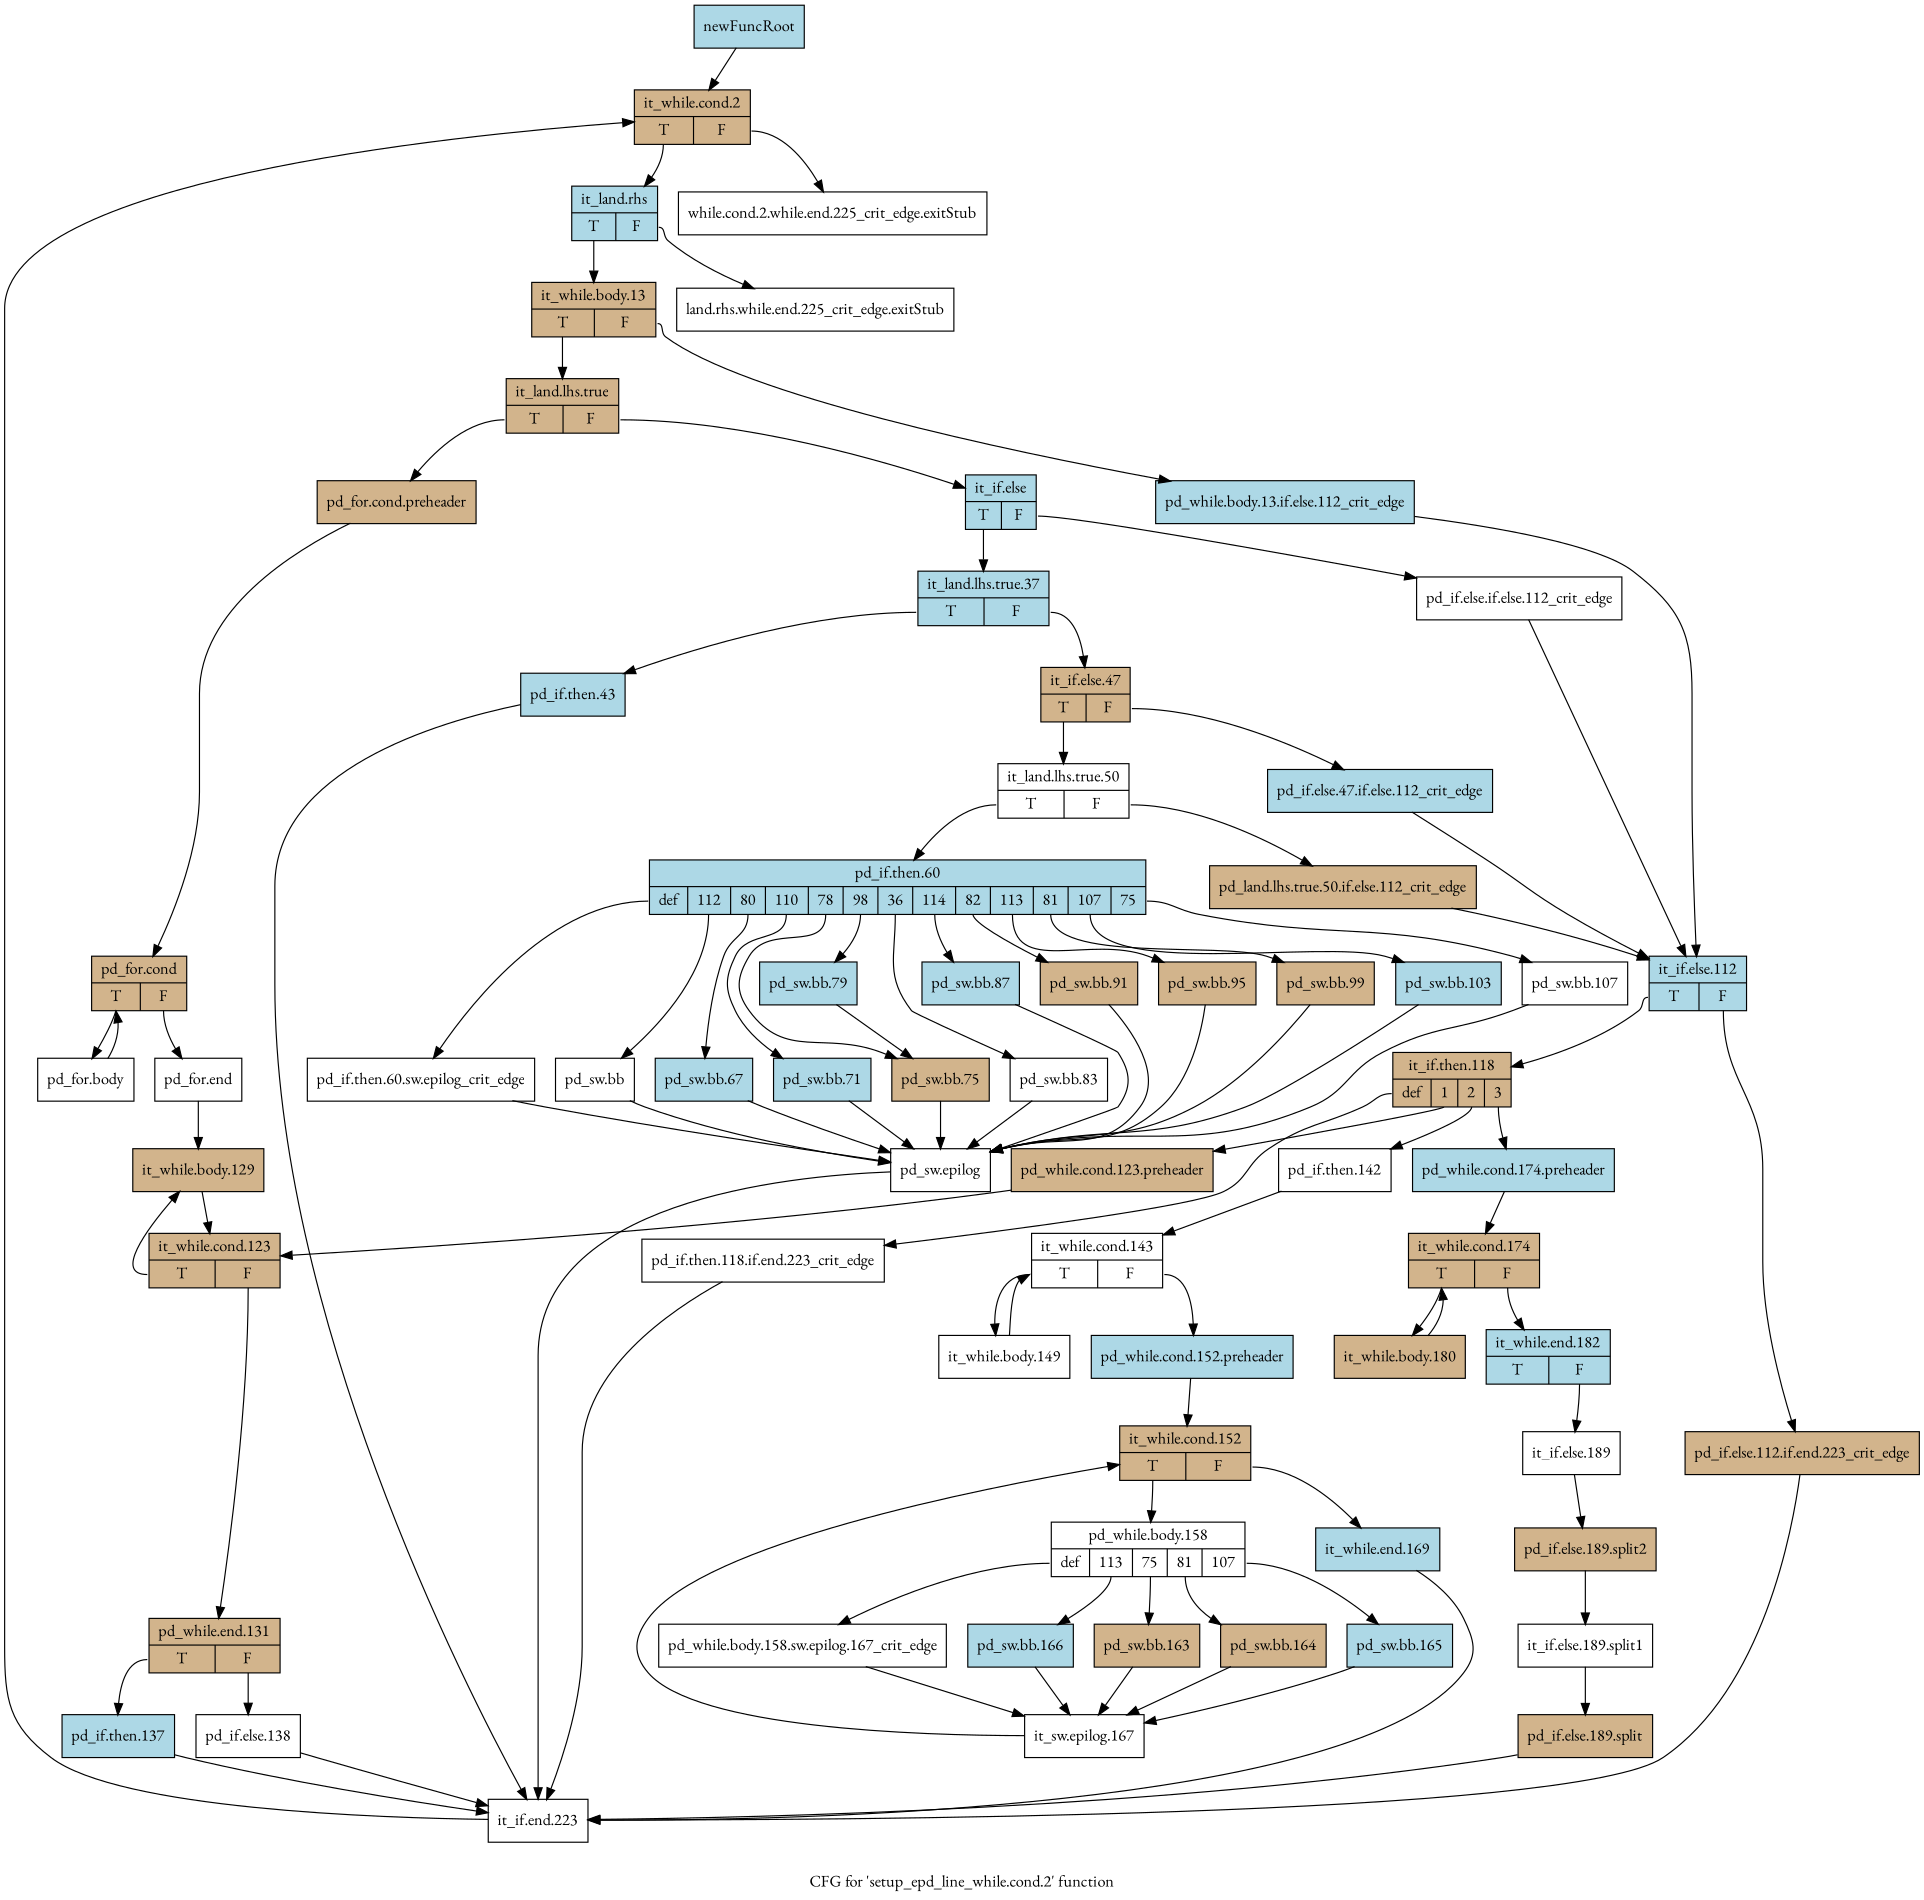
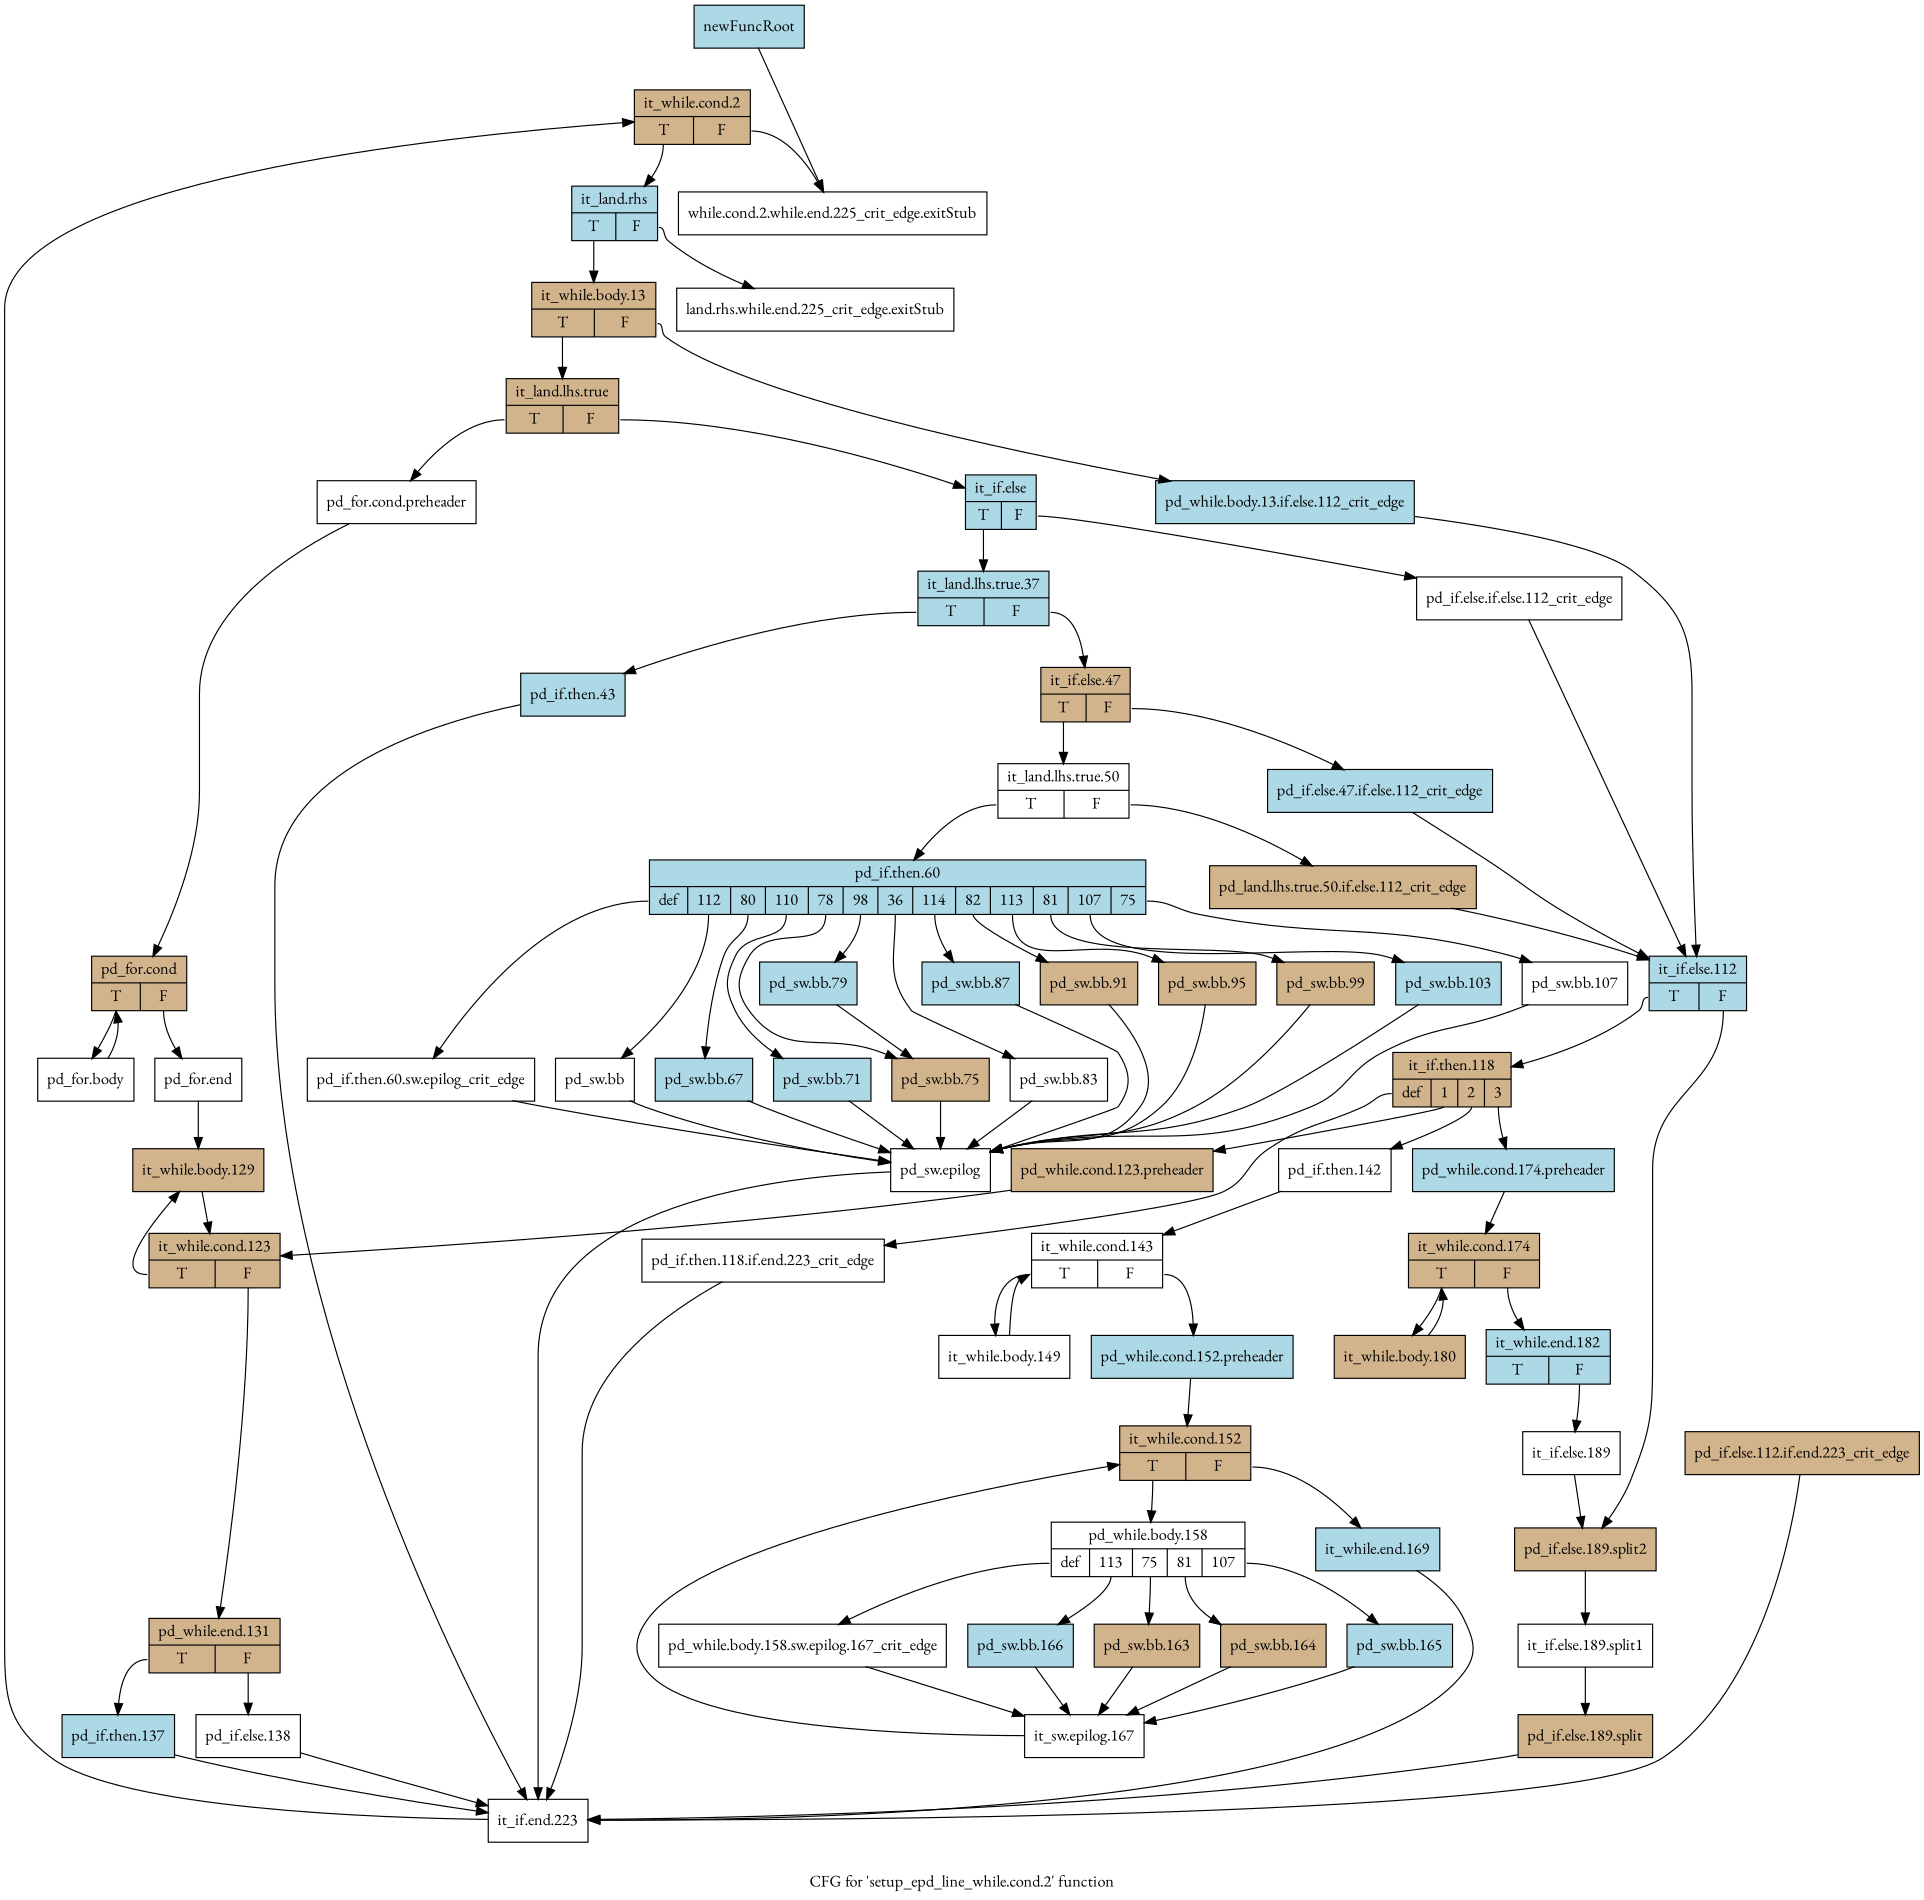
edge "newFuncRoot" -> "it_while.cond.2": now "newFuncRoot" -> "while.cond.2.while.end.225_crit_edge.exitStub"
node "pd_for.cond.preheader": fillcolor tan -> white
edge "it_if.else.112" -> "pd_if.else.112.if.end.223_crit_edge": now "it_if.else.112" -> "pd_if.else.189.split2"
